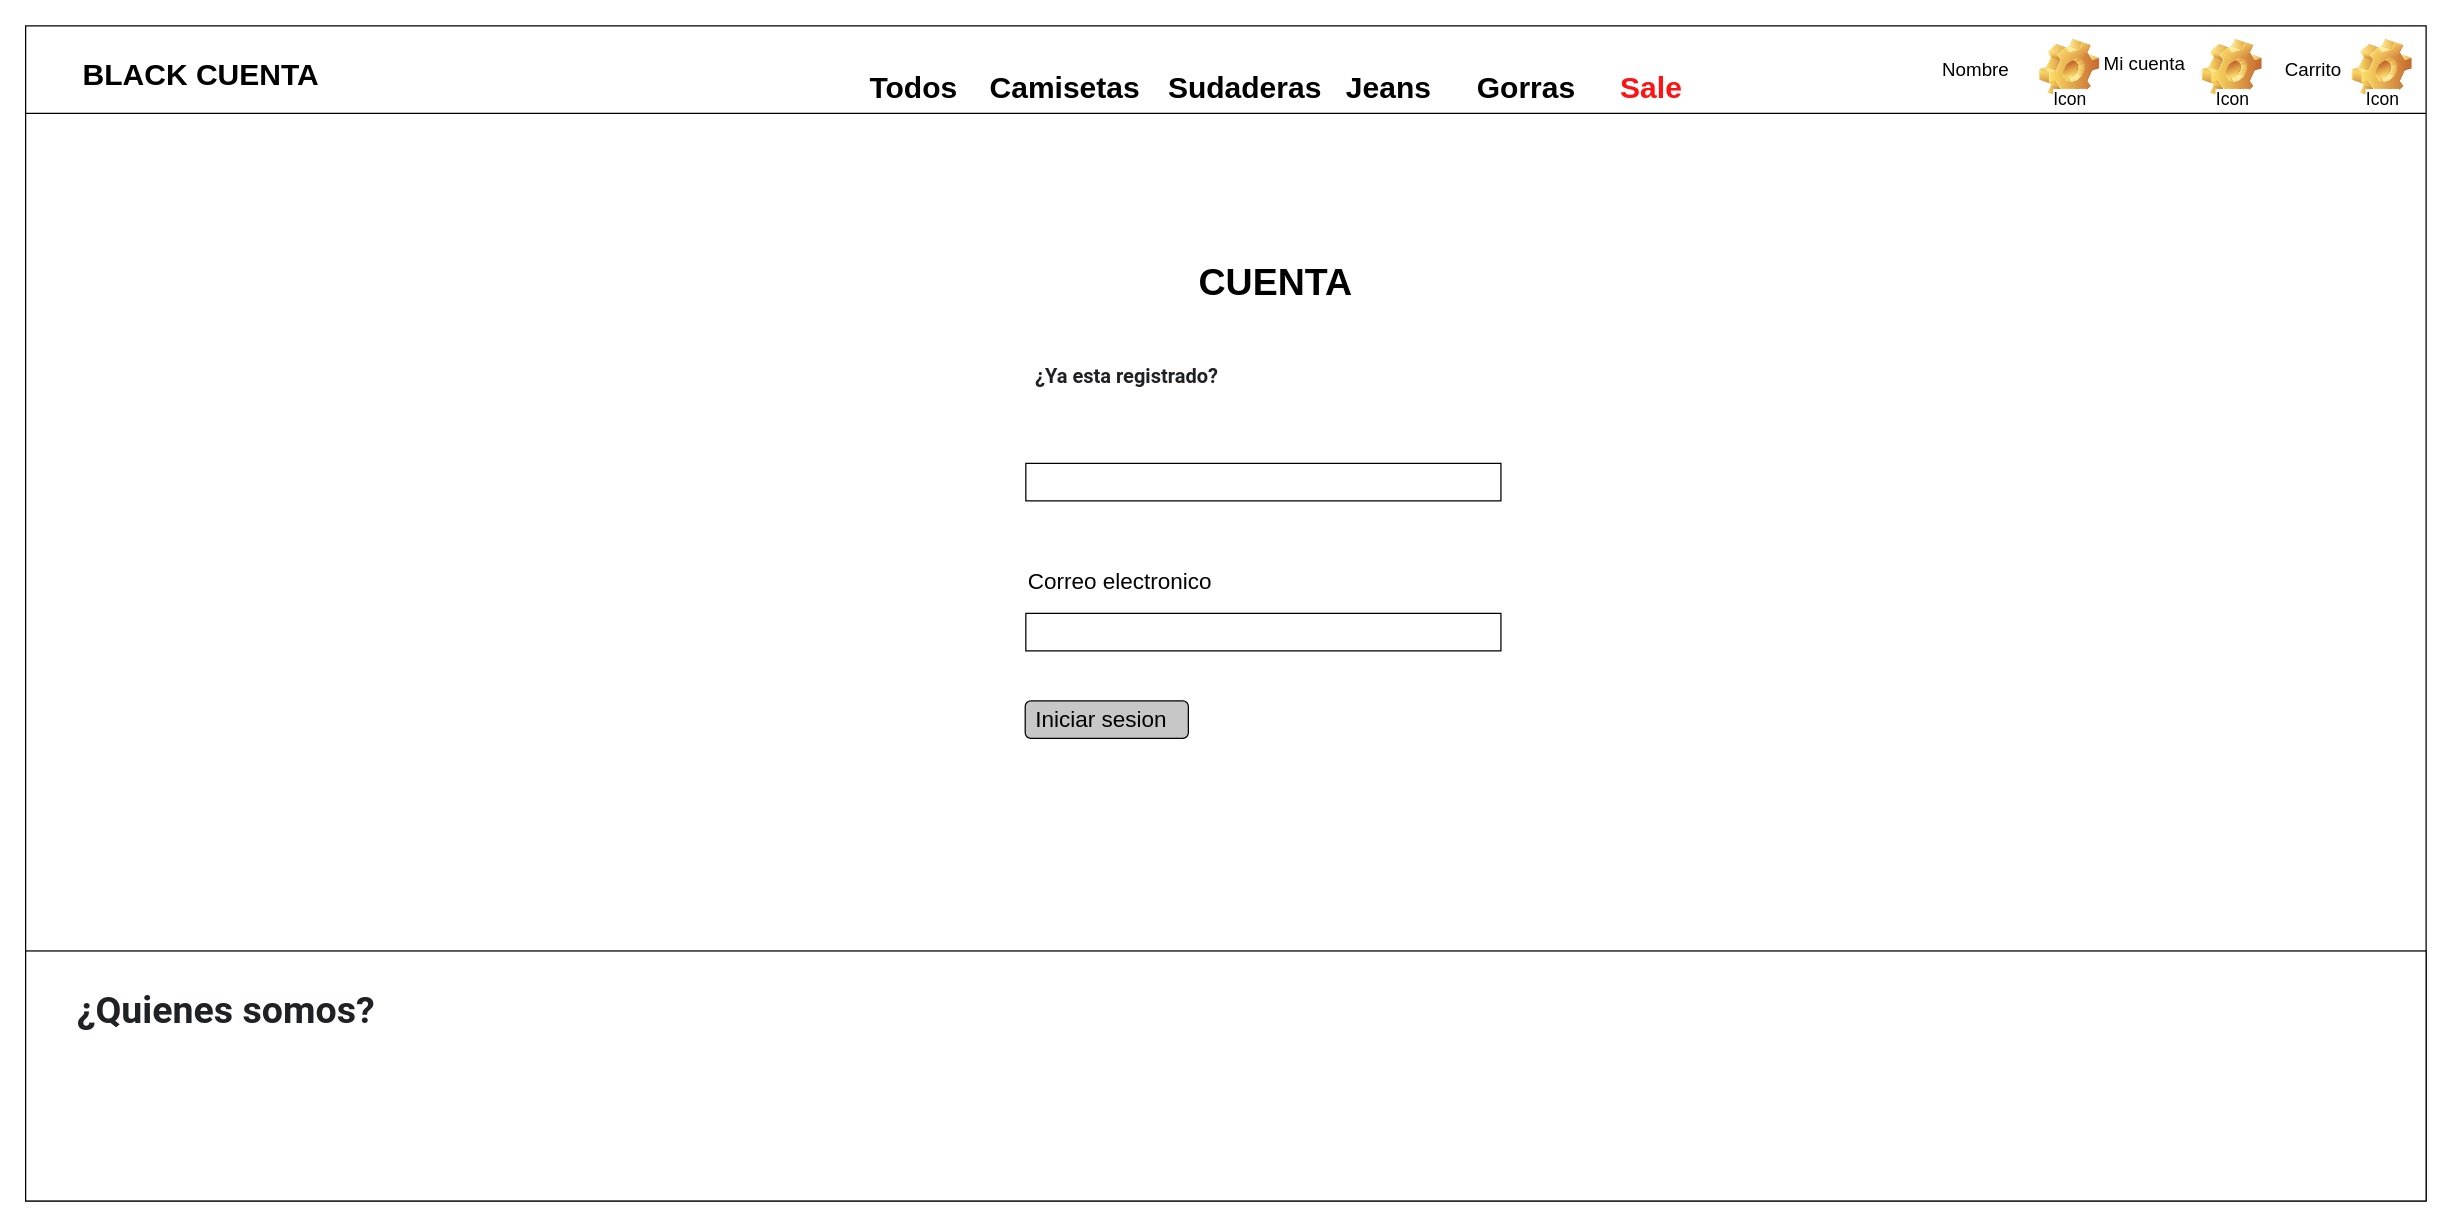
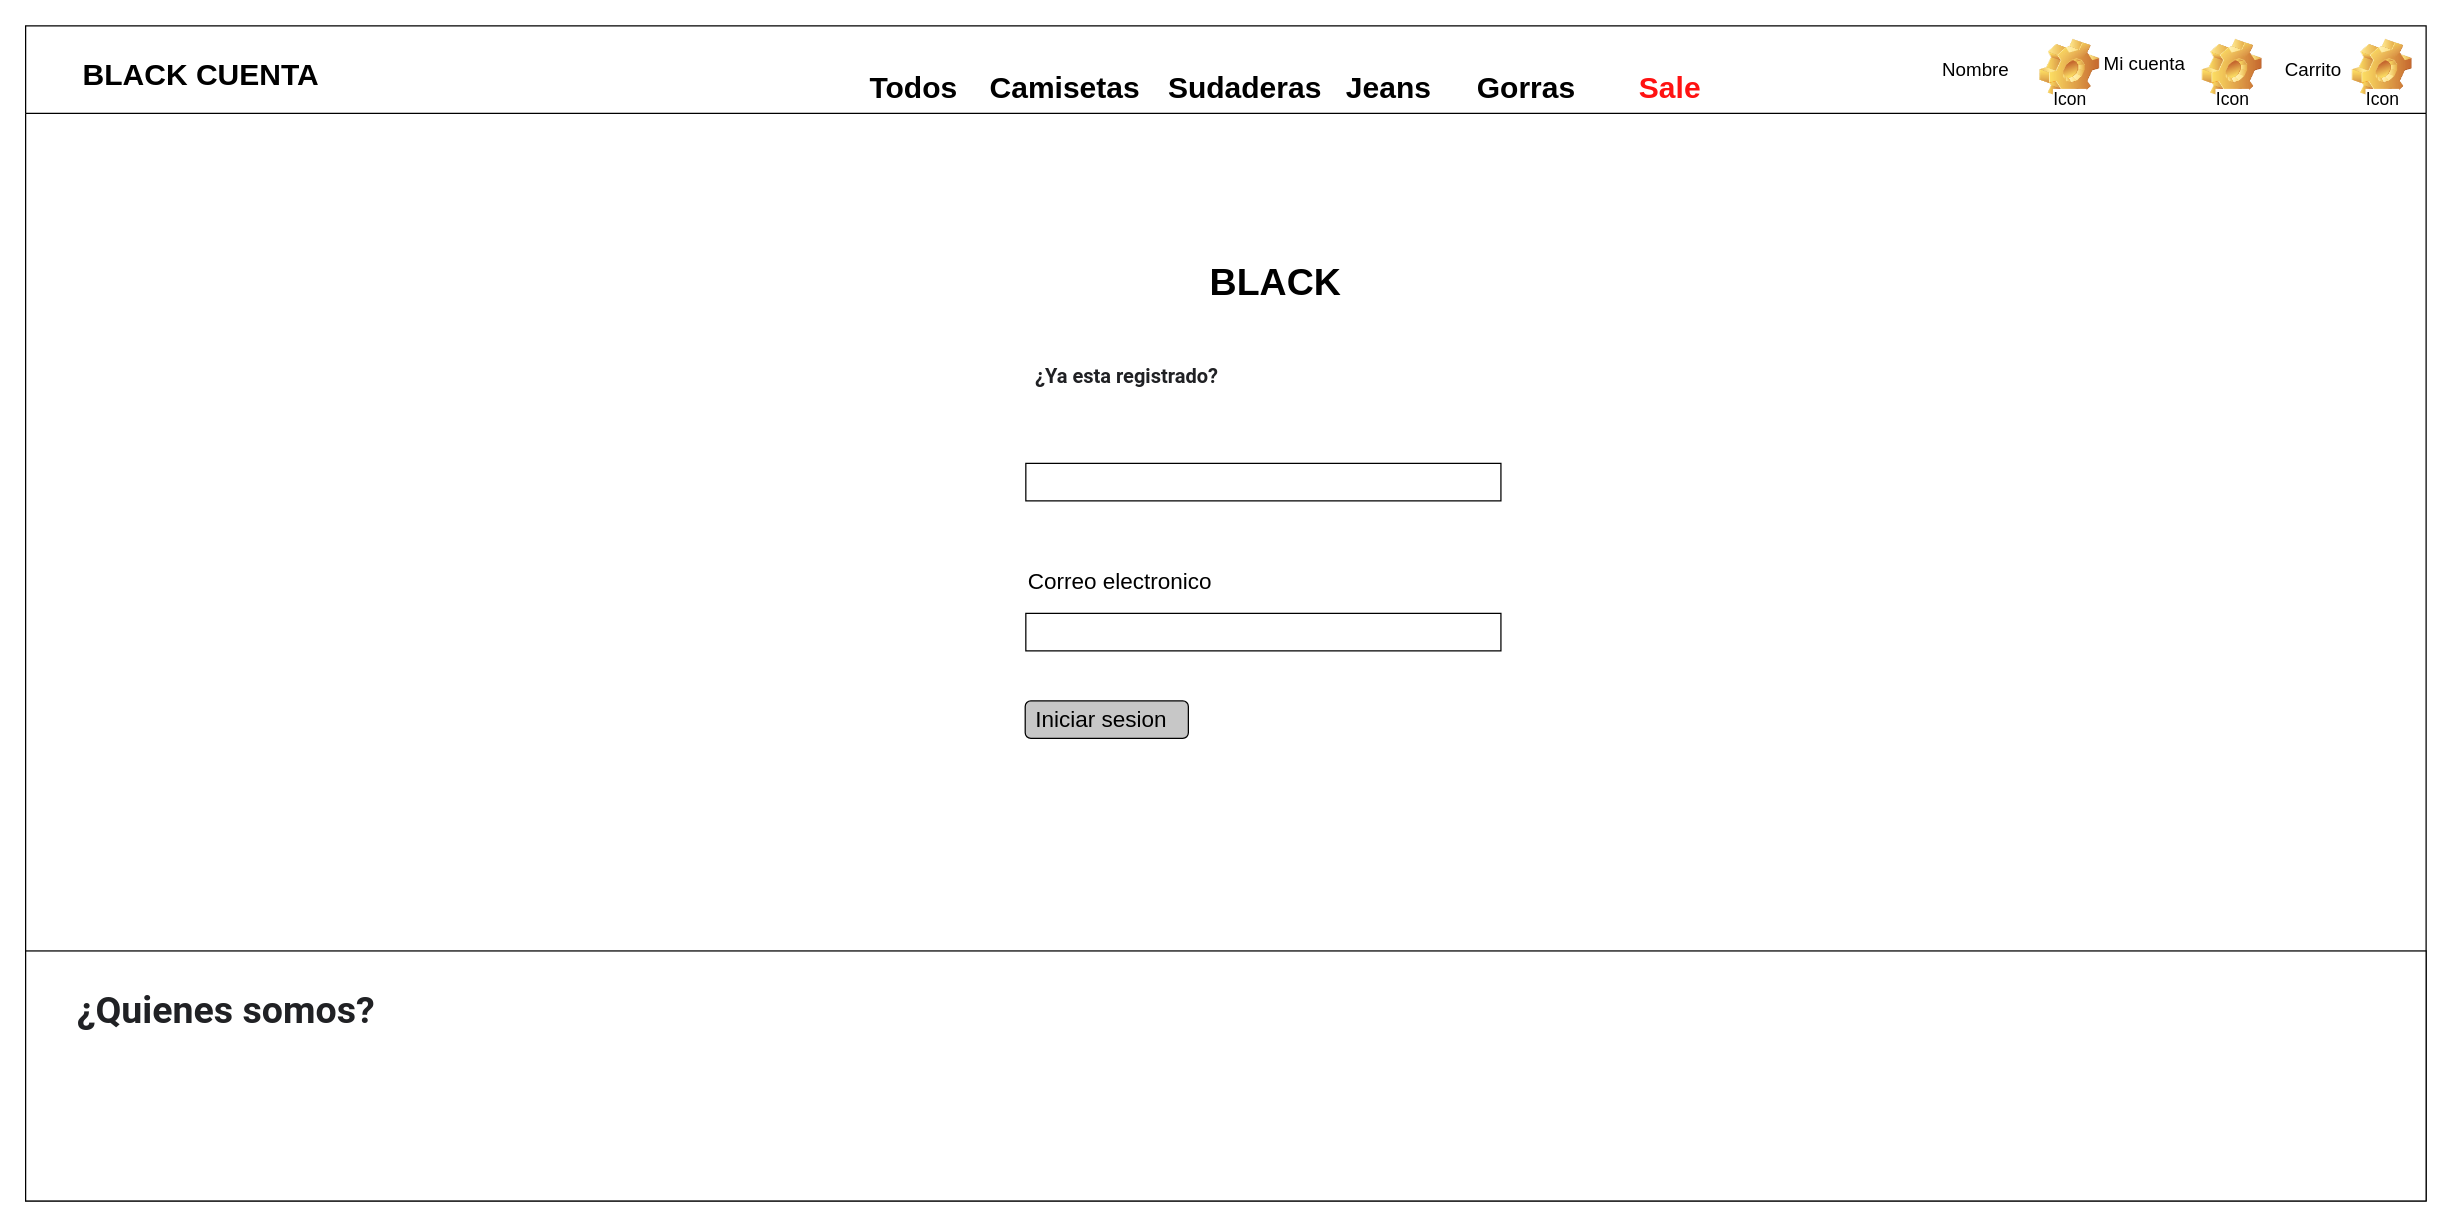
node "Sale": moved (1651, 88) -> (1669, 88)
node "CUENTA": label "CUENTA" -> "BLACK"
